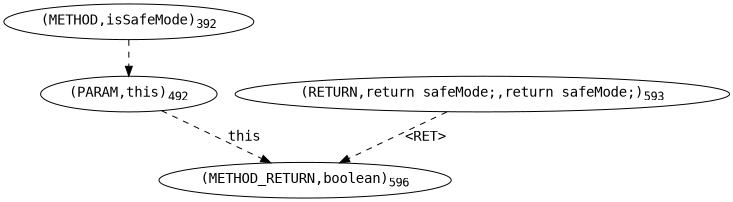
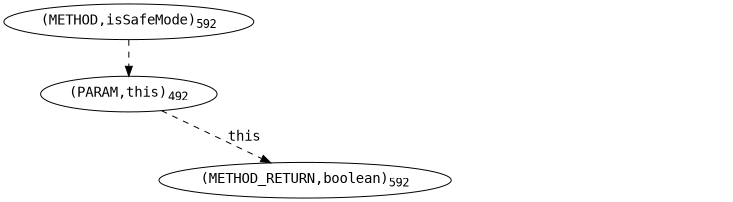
node "(METHOD,isSafeMode)": text "392" -> "592"
node "(RETURN,return safeMode;,return safeMode;)": removed
node "(METHOD_RETURN,boolean)": text "596" -> "592"
